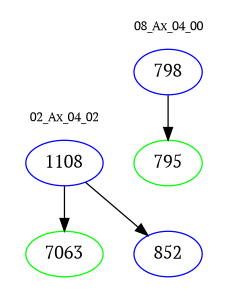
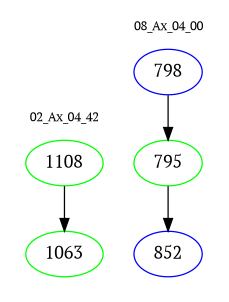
cluster "02_Ax_04_02": label "02_Ax_04_02" -> "02_Ax_04_42"
node "1108": color blue -> green
edge "1108" -> "852": now "795" -> "852"
node "7063": label "7063" -> "1063"
